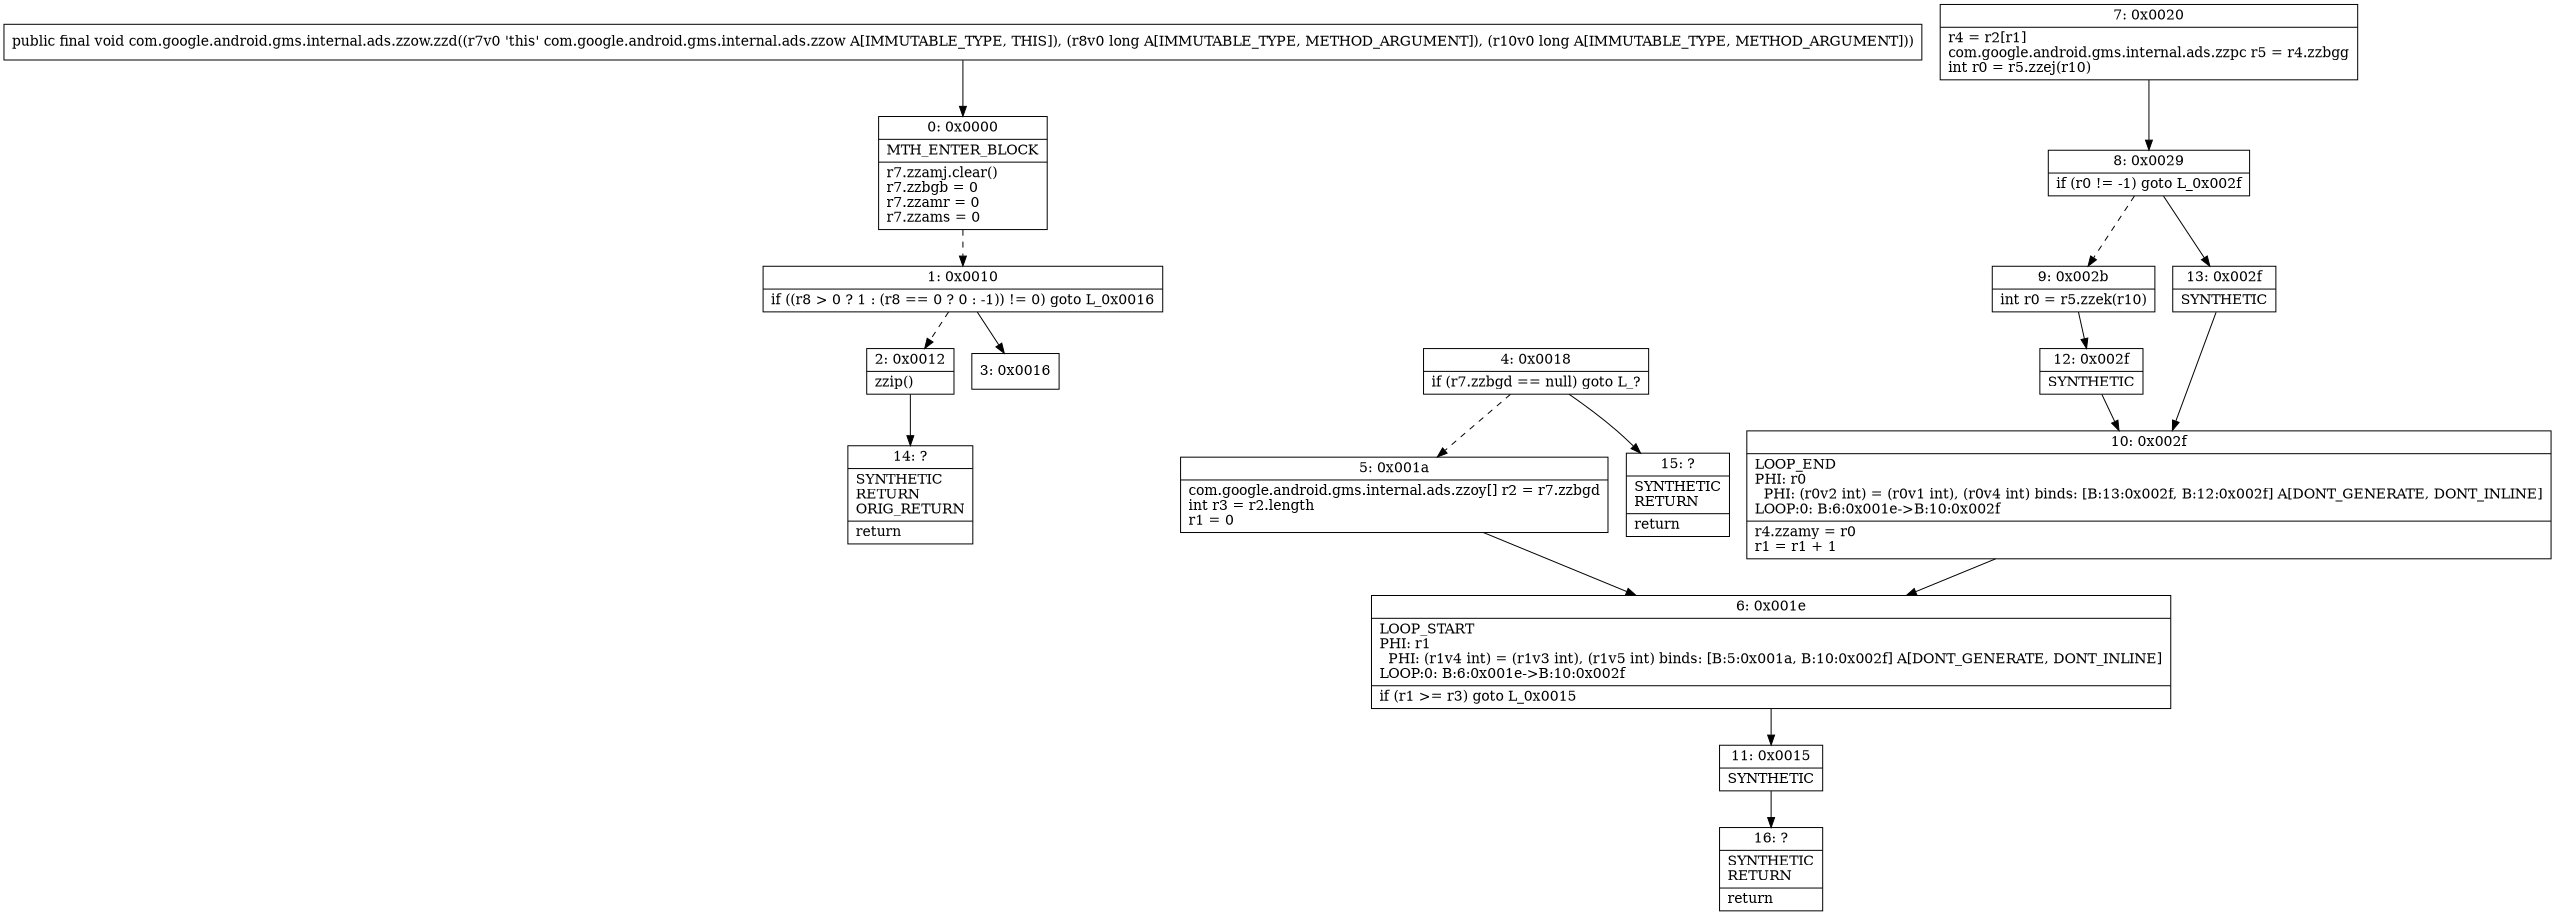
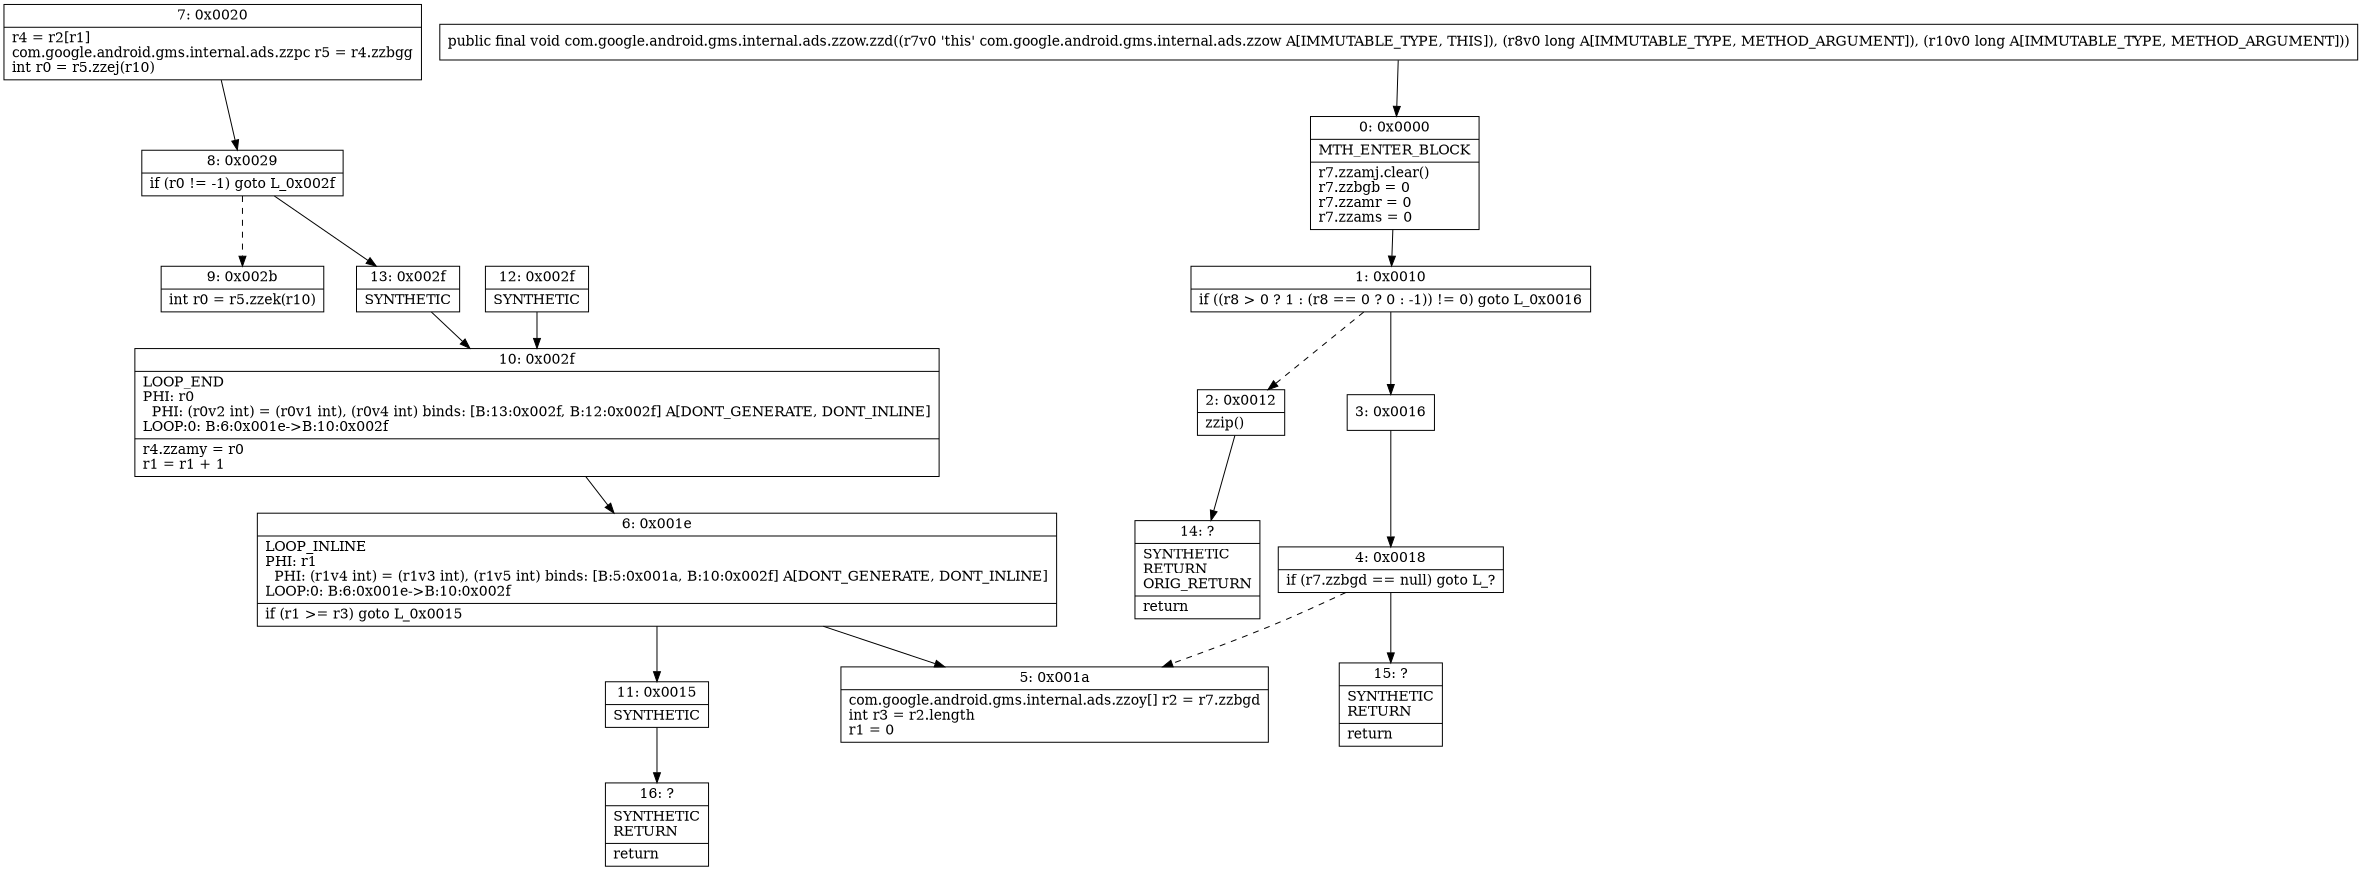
edge "0: 0x0000" -> "1: 0x0010": style dashed -> solid
edge "9: 0x002b" -> "12: 0x002f": removed
edge "3: 0x0016" -> "4: 0x0018": added
edge "5: 0x001a" -> "6: 0x001e": reversed
node "6: 0x001e": text "LOOP_START" -> "LOOP_INLINE"
